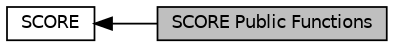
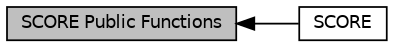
edge "SCORE Public Functions" -> "SCORE": reversed
